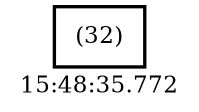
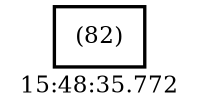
node "(32)": label "(32)" -> "(82)"
